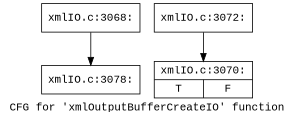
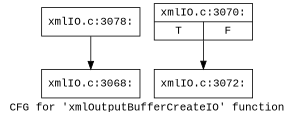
edge "xmlIO.c:3072:" -> "xmlIO.c:3070:": reversed
edge "xmlIO.c:3068:" -> "xmlIO.c:3078:": reversed
